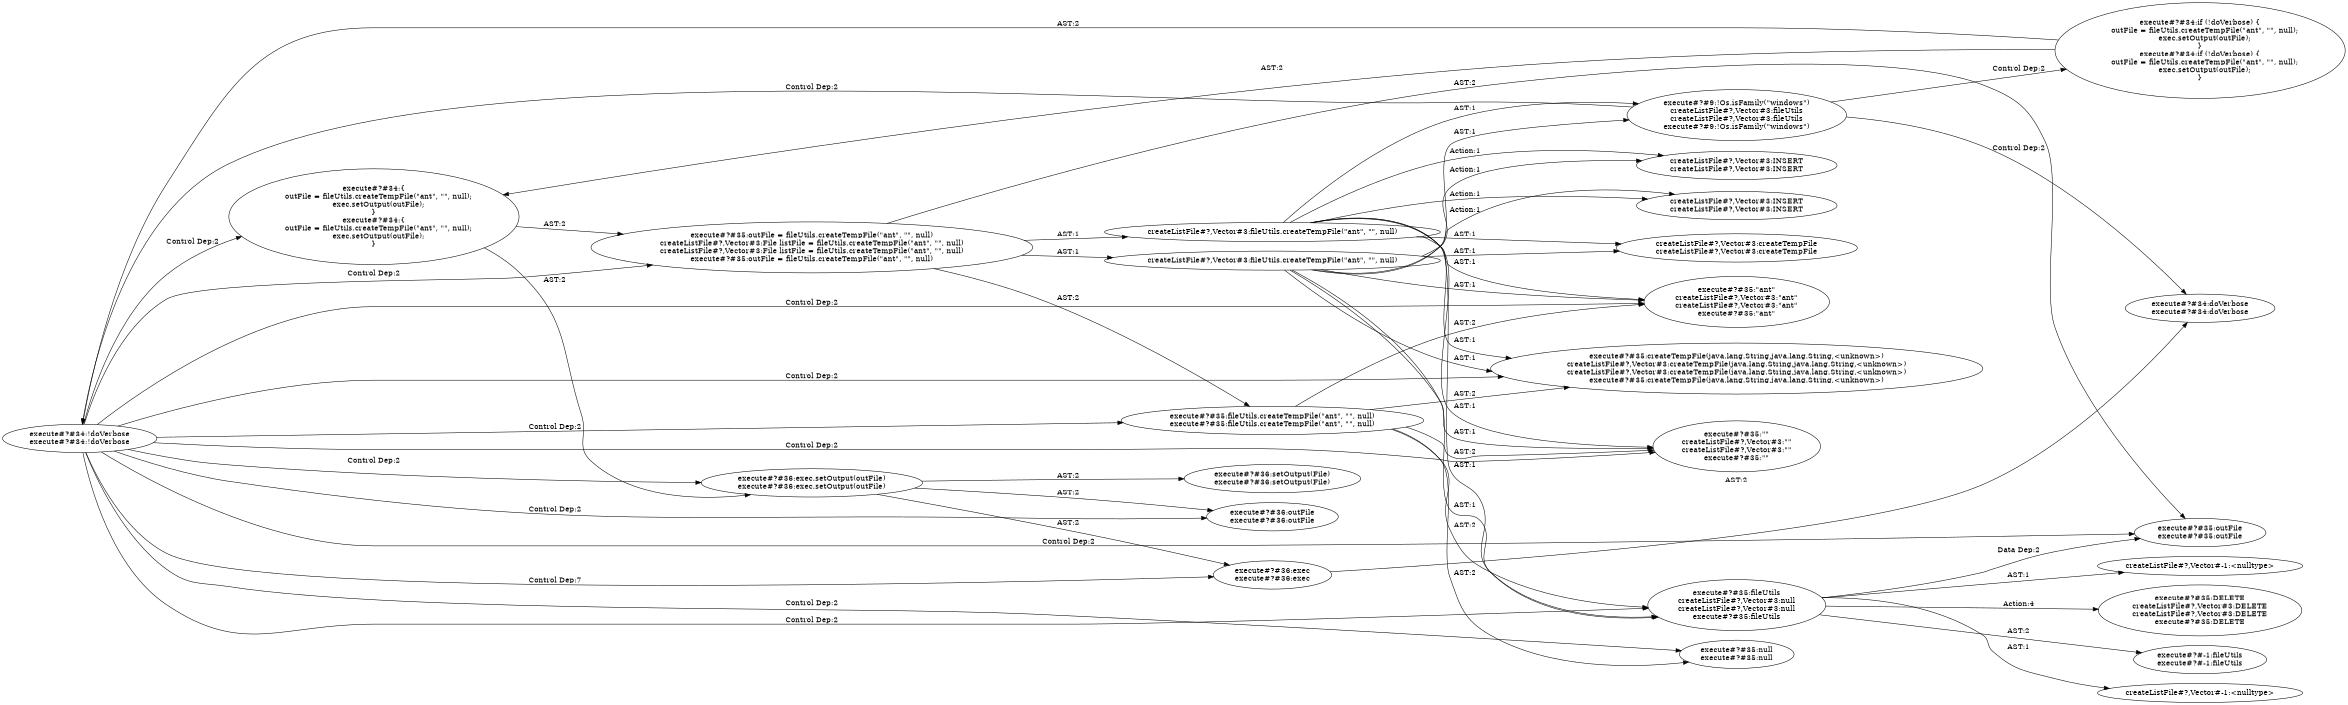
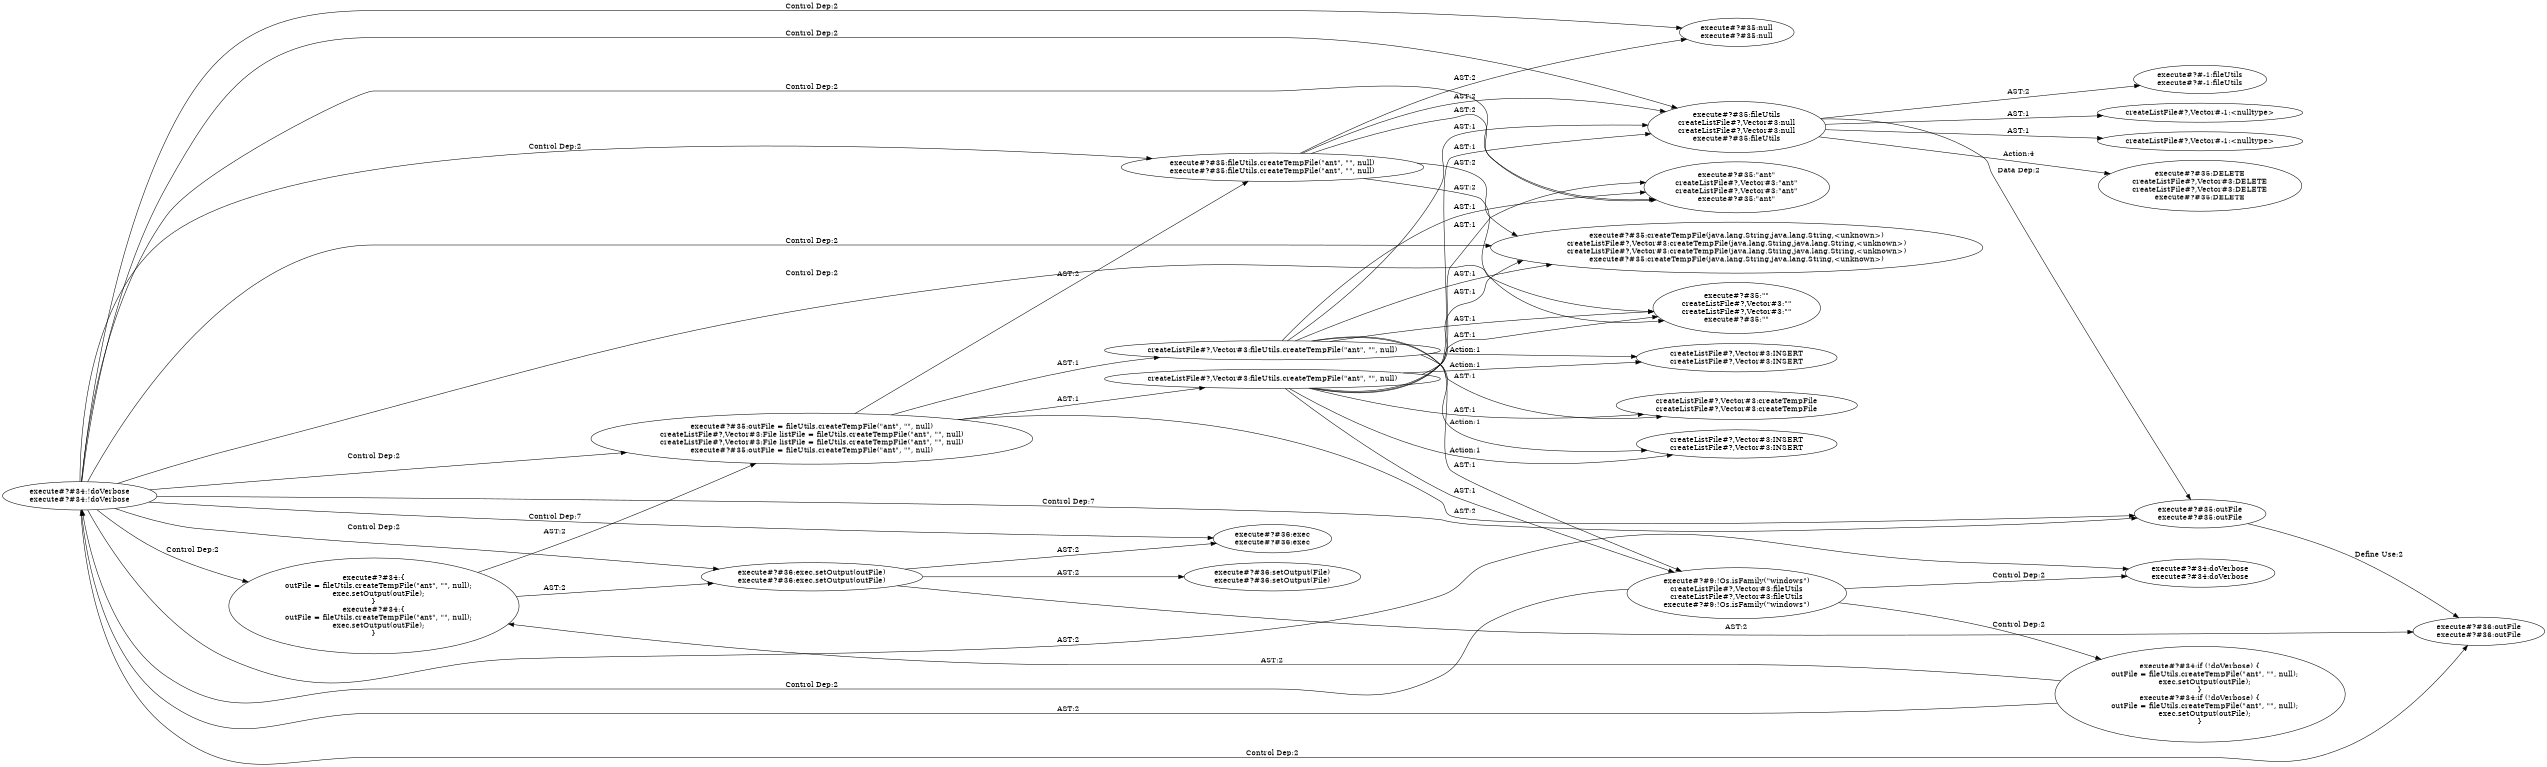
edge "execute#?#36:exec execute#?#36:exec" -> "execute#?#34:doVerbose execute#?#34:doVerbose": now "execute#?#34:!doVerbose execute#?#34:!doVerbose" -> "execute#?#34:doVerbose execute#?#34:doVerbose"
edge "execute#?#34:!doVerbose execute#?#34:!doVerbose" -> "execute#?#35:outFile execute#?#35:outFile": label "Control Dep:2" -> "Control Dep:7"
edge "execute#?#35:outFile execute#?#35:outFile" -> "execute#?#36:outFile execute#?#36:outFile": added, label "Define Use:2"
